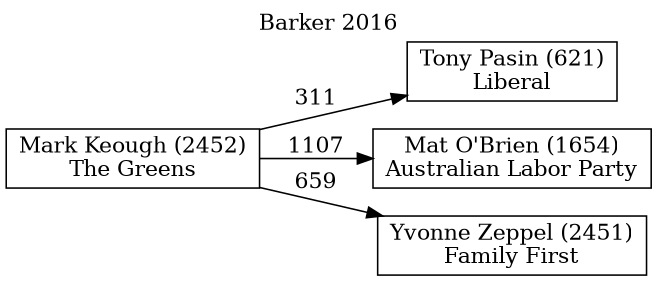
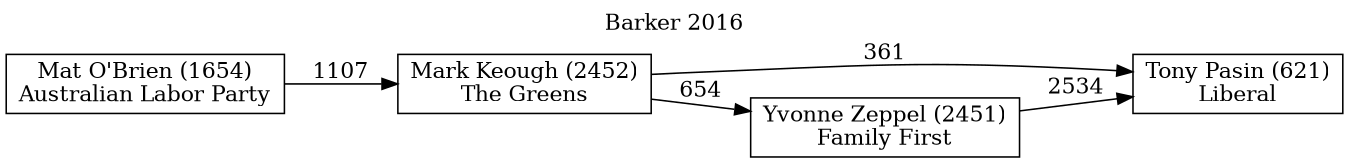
edge "Mark Keough (2452) The Greens" -> "Tony Pasin (621) Liberal": label "311" -> "361"
edge "Yvonne Zeppel (2451) Family First" -> "Tony Pasin (621) Liberal": added, label "2534"
edge "Mark Keough (2452) The Greens" -> "Mat O'Brien (1654) Australian Labor Party": reversed
edge "Mark Keough (2452) The Greens" -> "Yvonne Zeppel (2451) Family First": label "659" -> "654"
